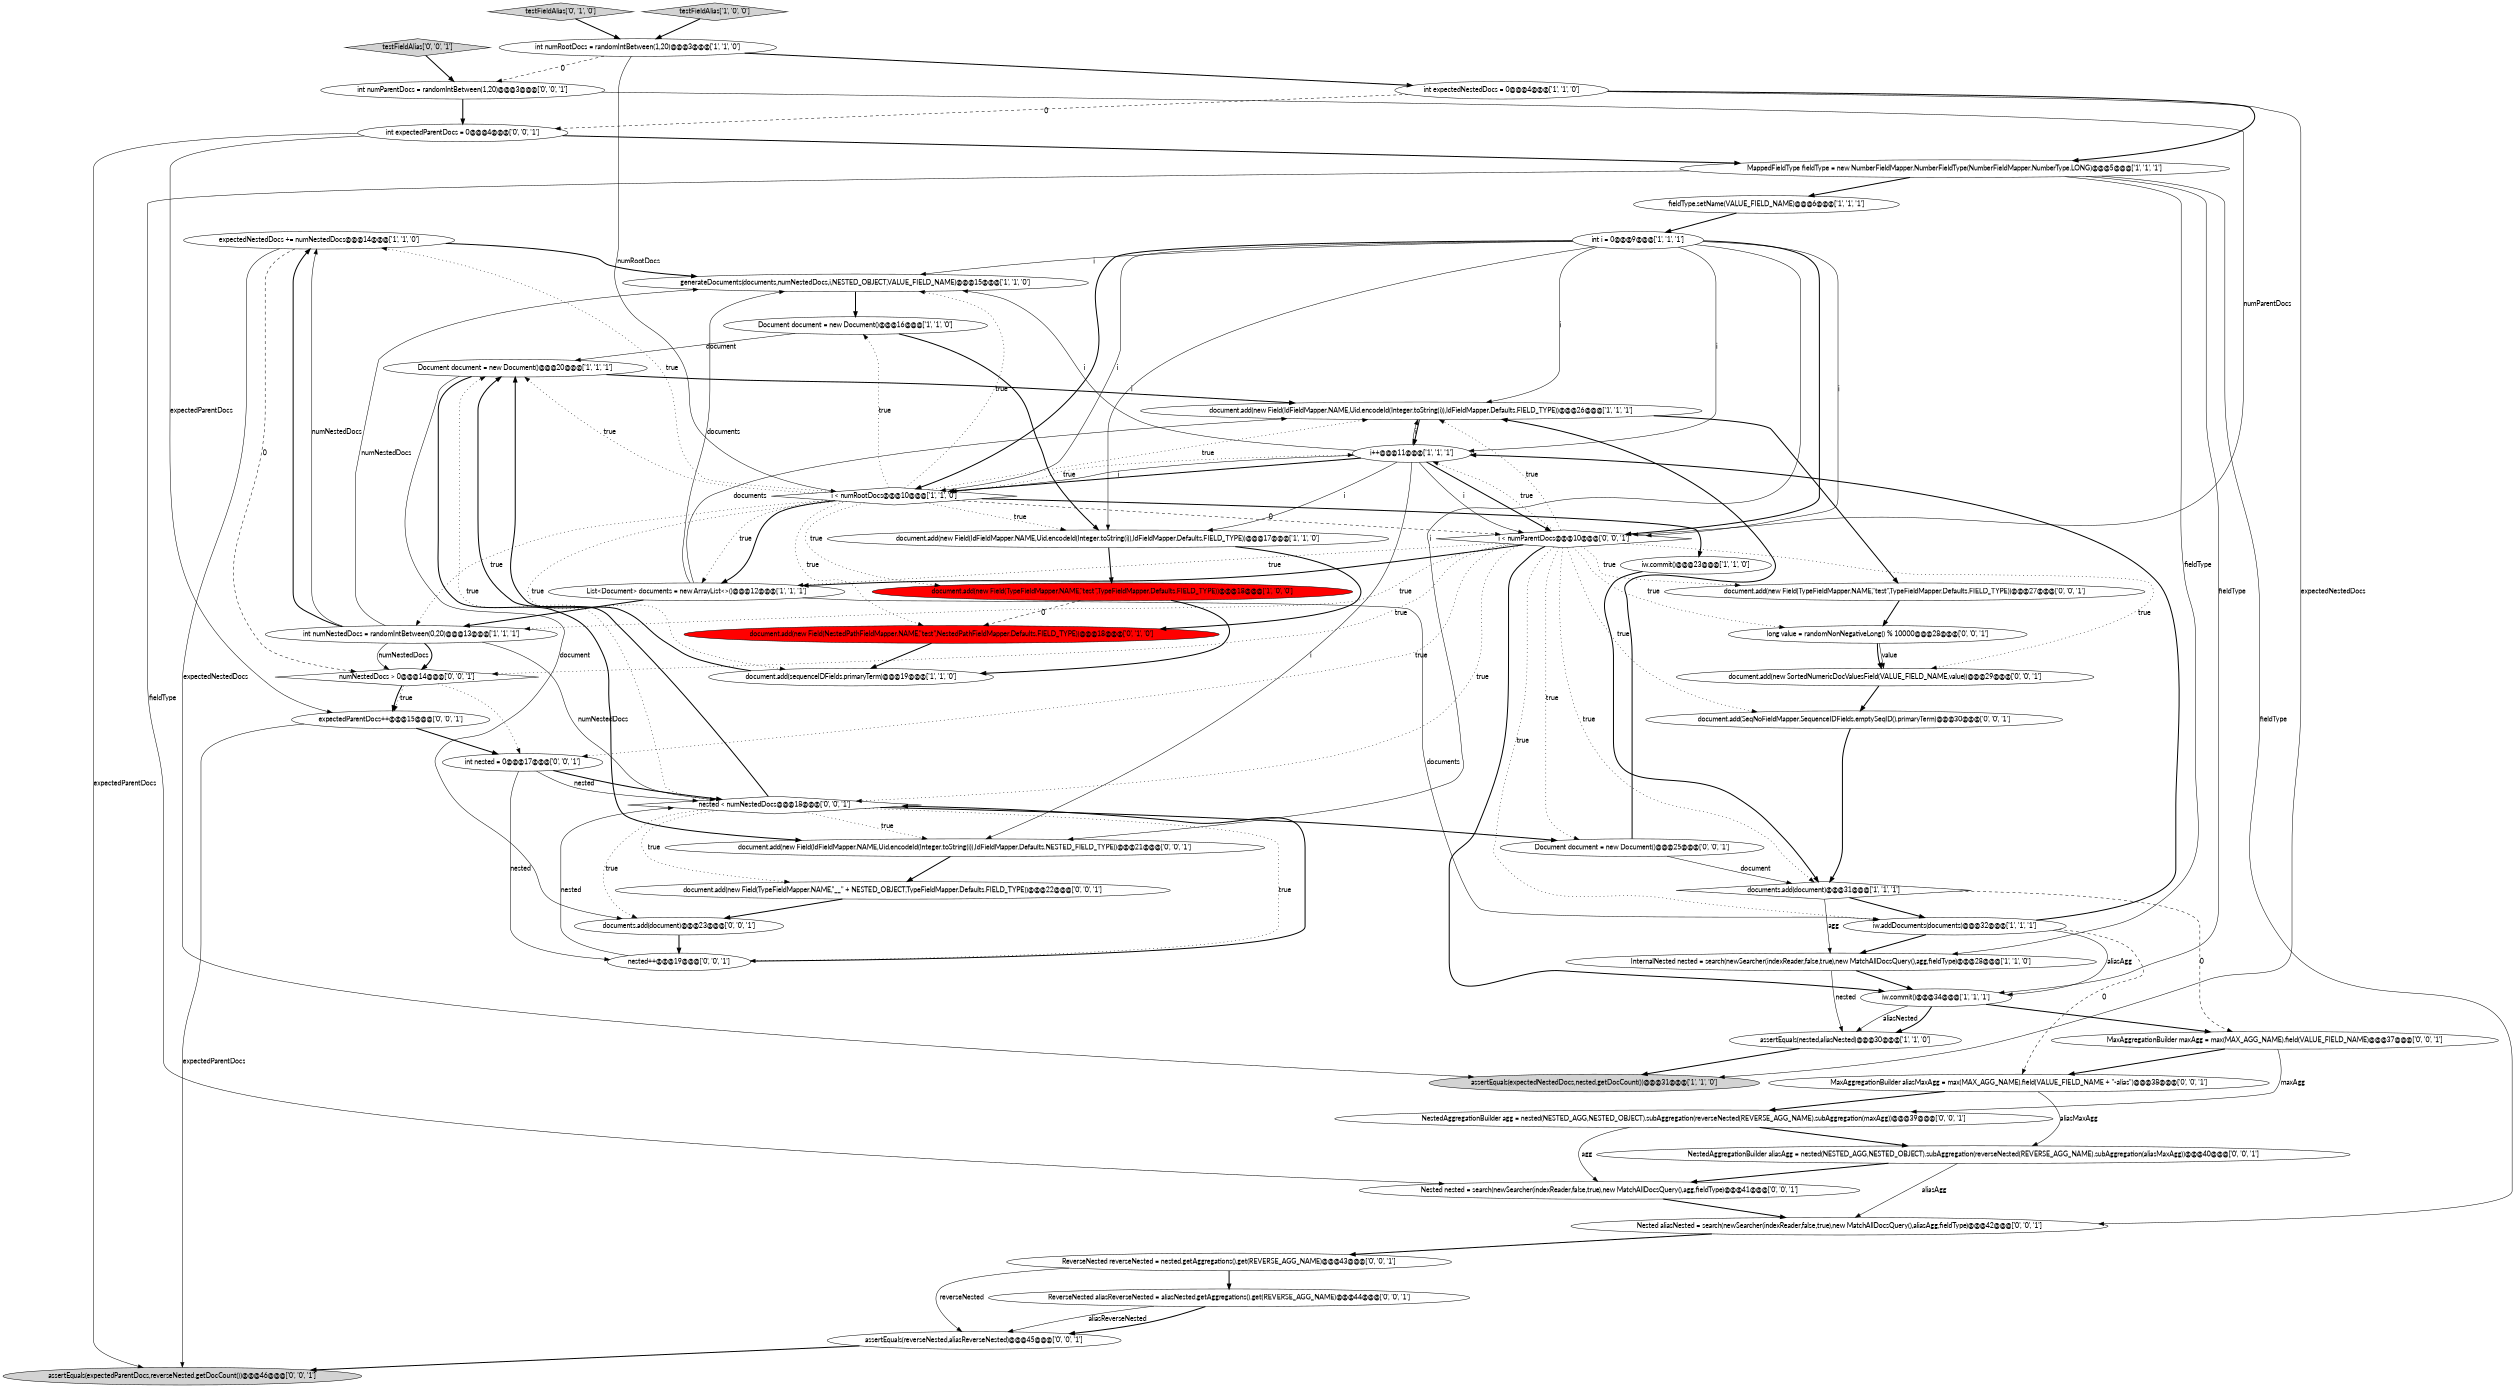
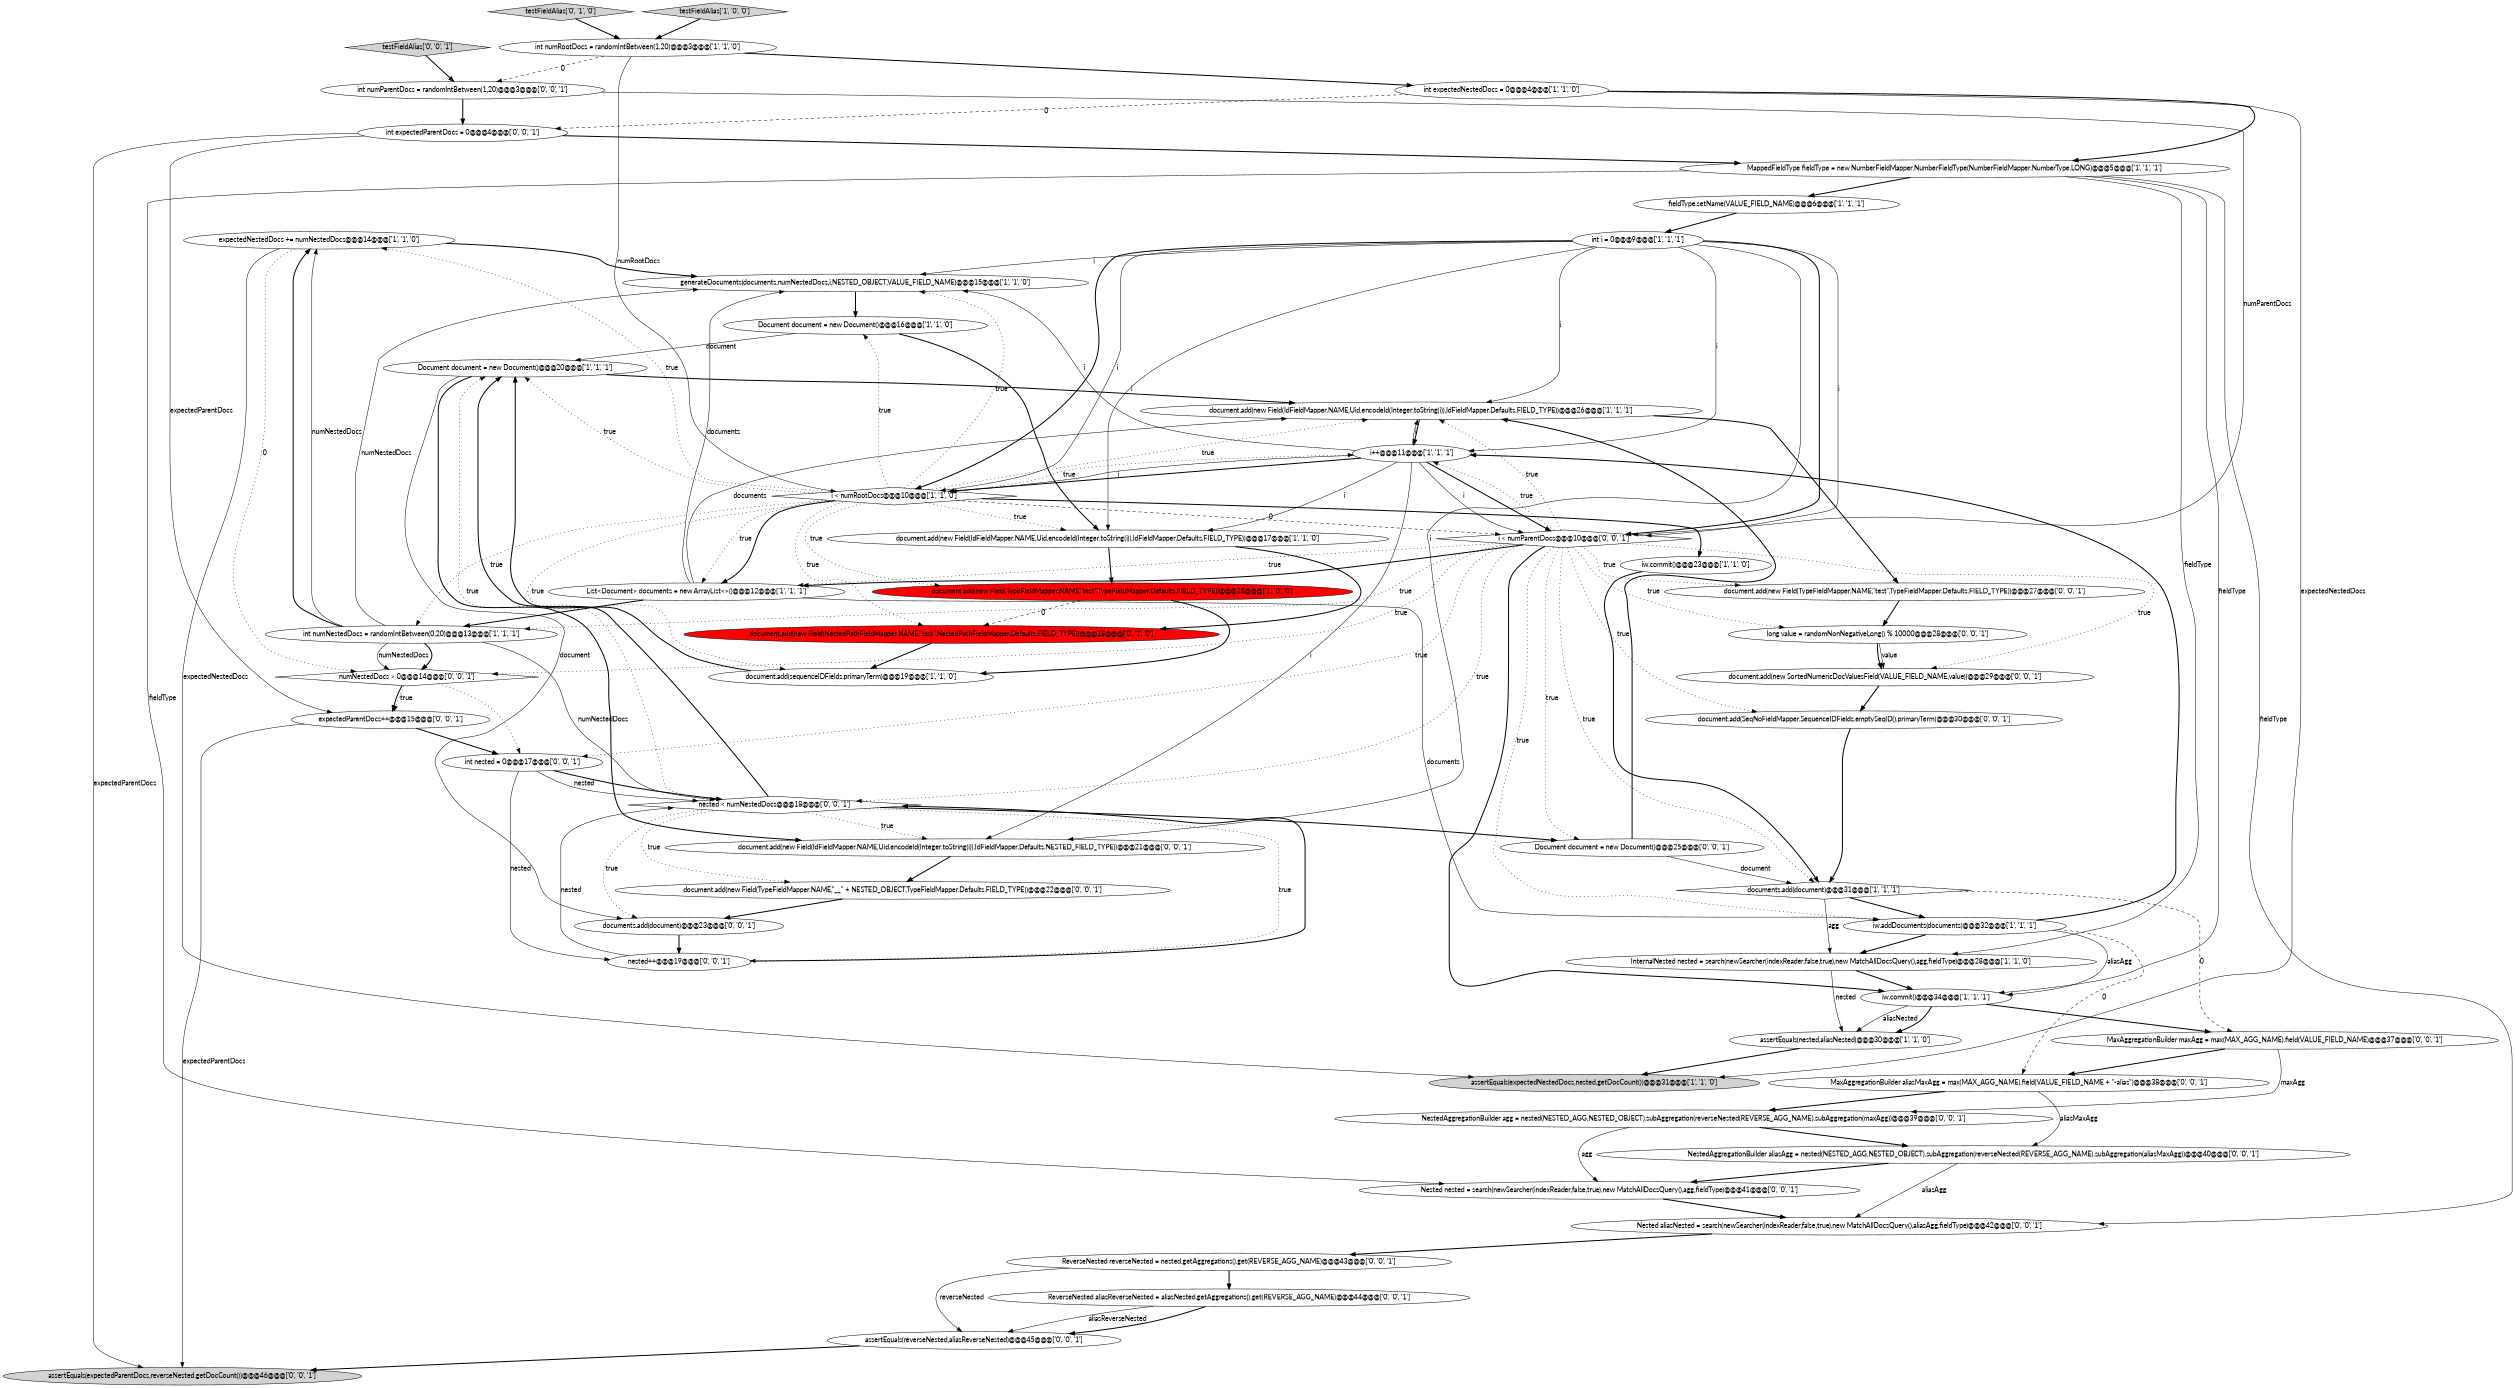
edge "expectedNestedDocs += numNestedDocs@@@14@@@['1', '1', '0']" -> "numNestedDocs > 0@@@14@@@['0', '0', '1']": style dashed -> dotted
